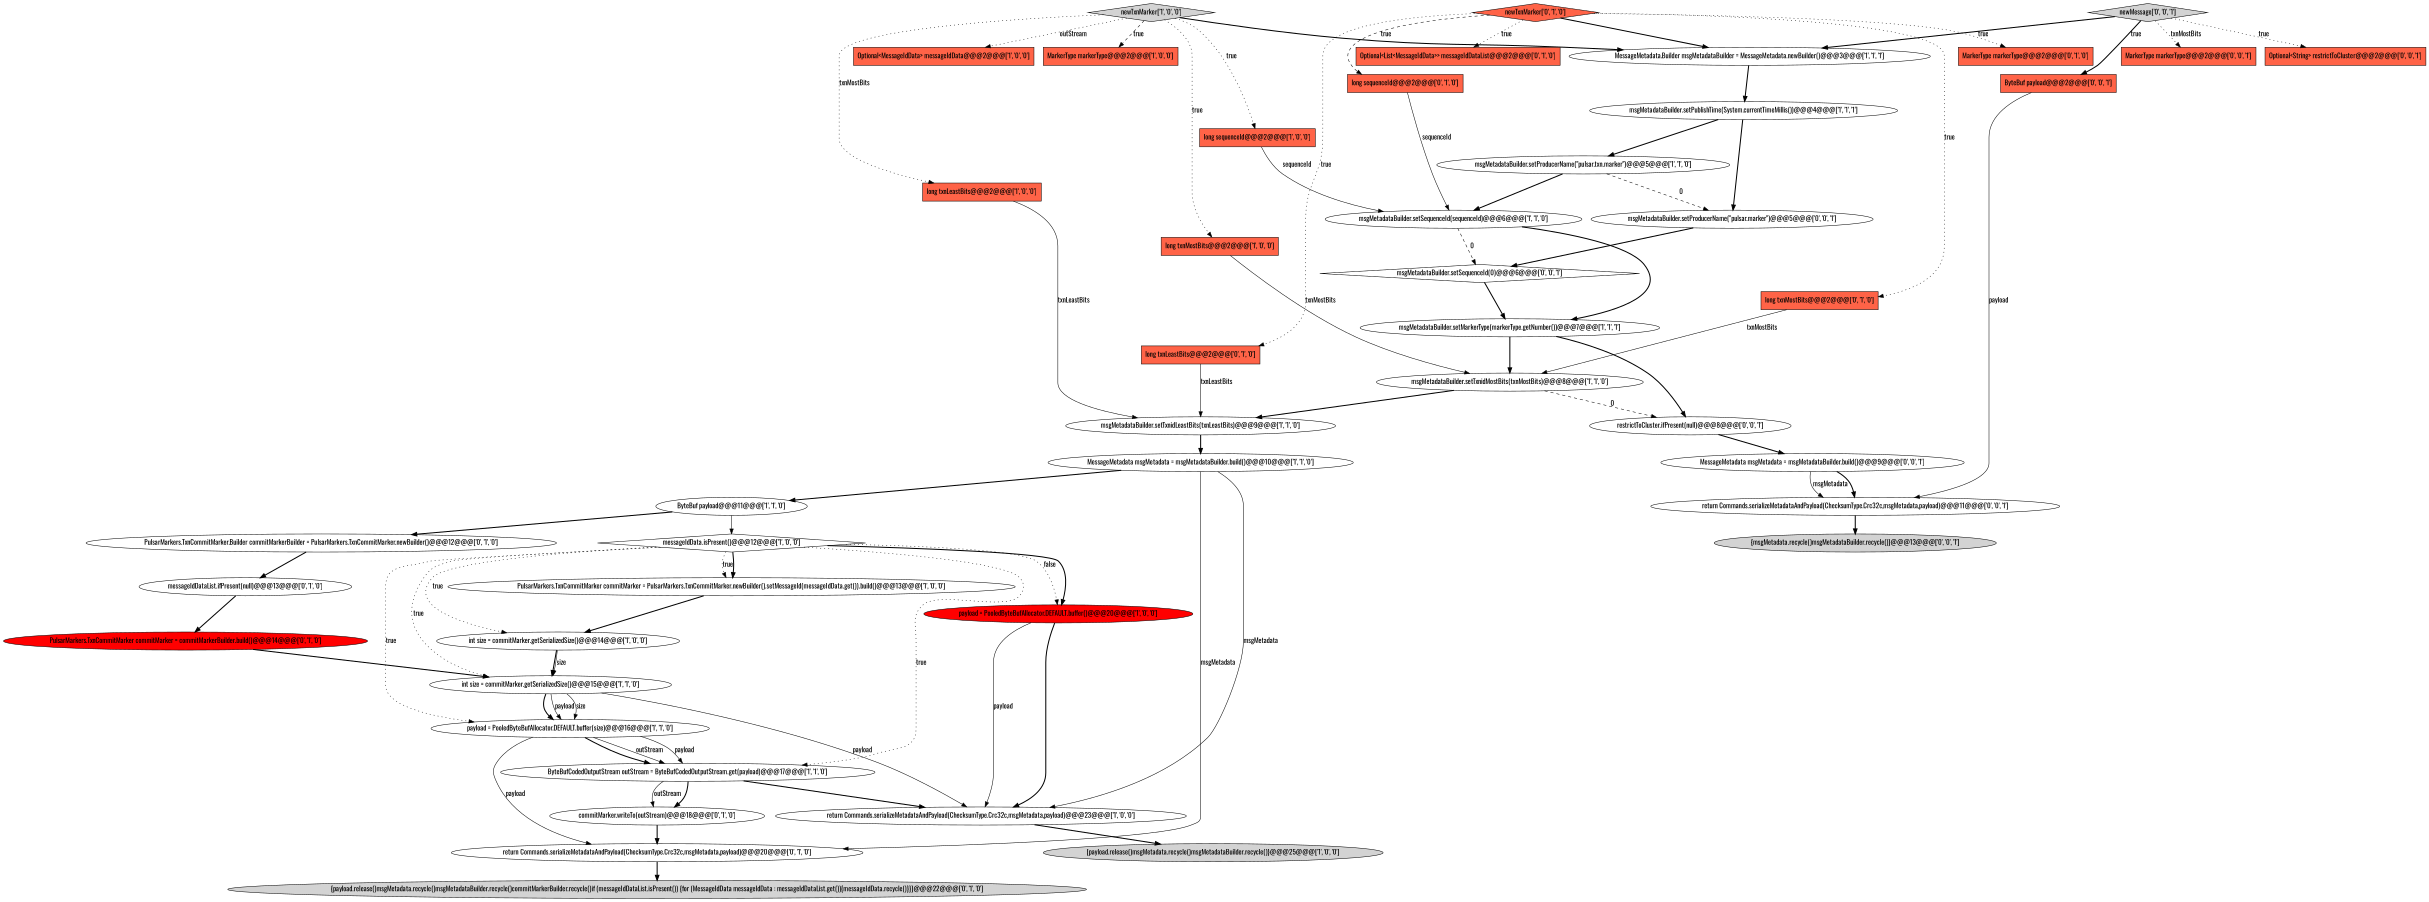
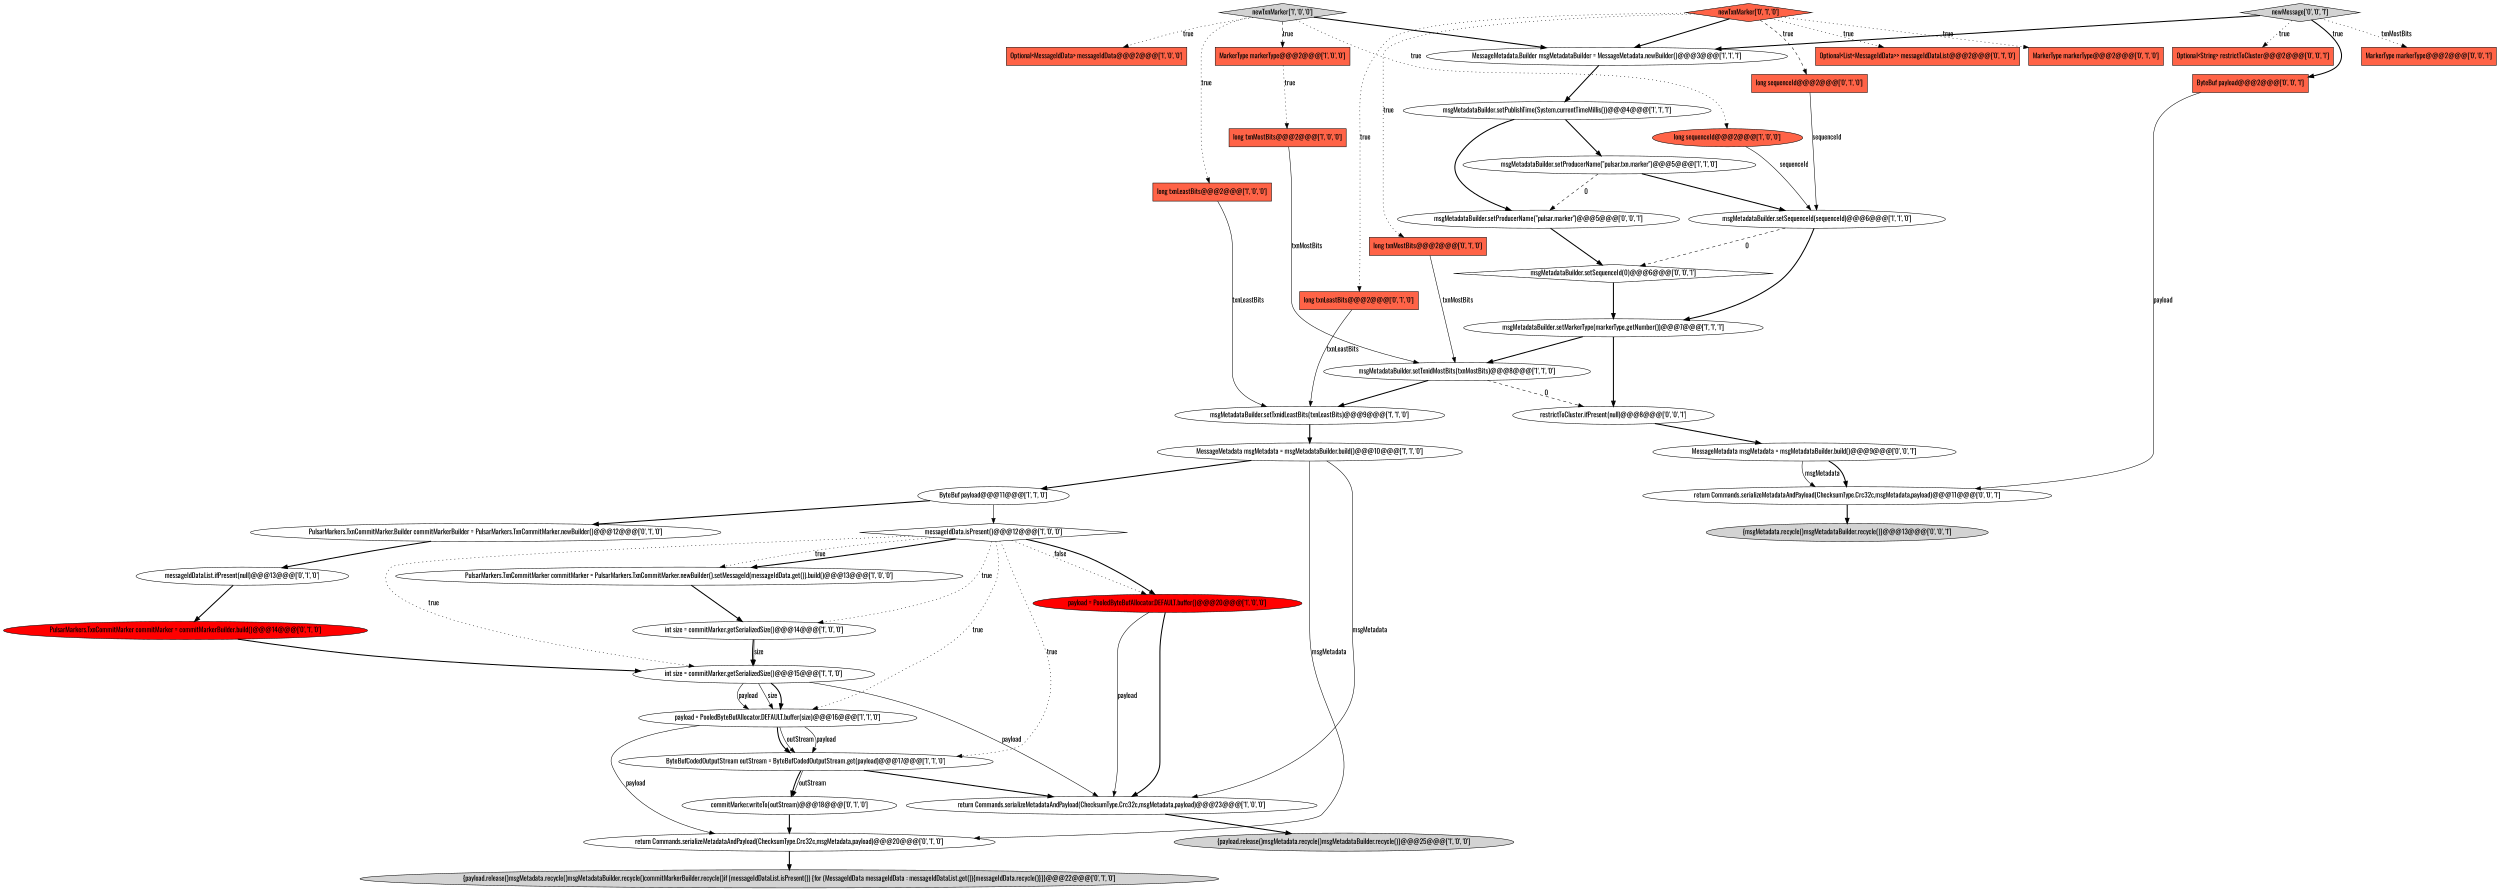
edge "newTxnMarker['1', '0', '0']" -> "Optional<MessageIdData> messageIdData@@@2@@@['1', '0', '0']": label "outStream" -> "true"
edge "newTxnMarker['1', '0', '0']" -> "long txnLeastBits@@@2@@@['1', '0', '0']": label "txnMostBits" -> "true"
edge "newTxnMarker['1', '0', '0']" -> "long txnMostBits@@@2@@@['1', '0', '0']": now "MarkerType markerType@@@2@@@['1', '0', '0']" -> "long txnMostBits@@@2@@@['1', '0', '0']"
node "long sequenceId@@@2@@@['1', '0', '0']": shape box -> ellipse
